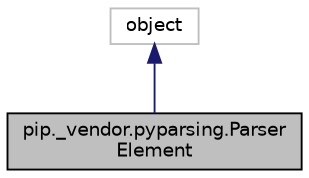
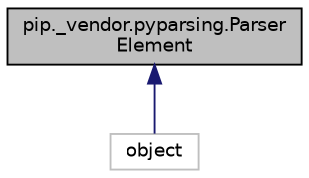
edge "pip._vendor.pyparsing.Parser Element" -> "object": reversed
